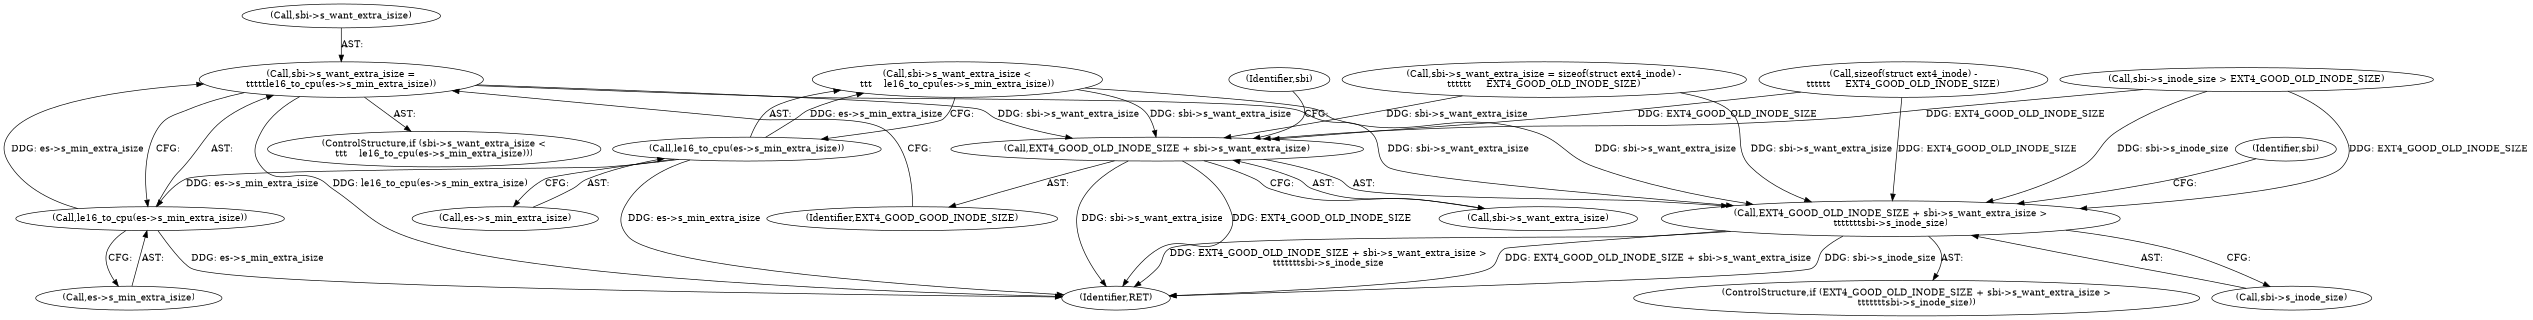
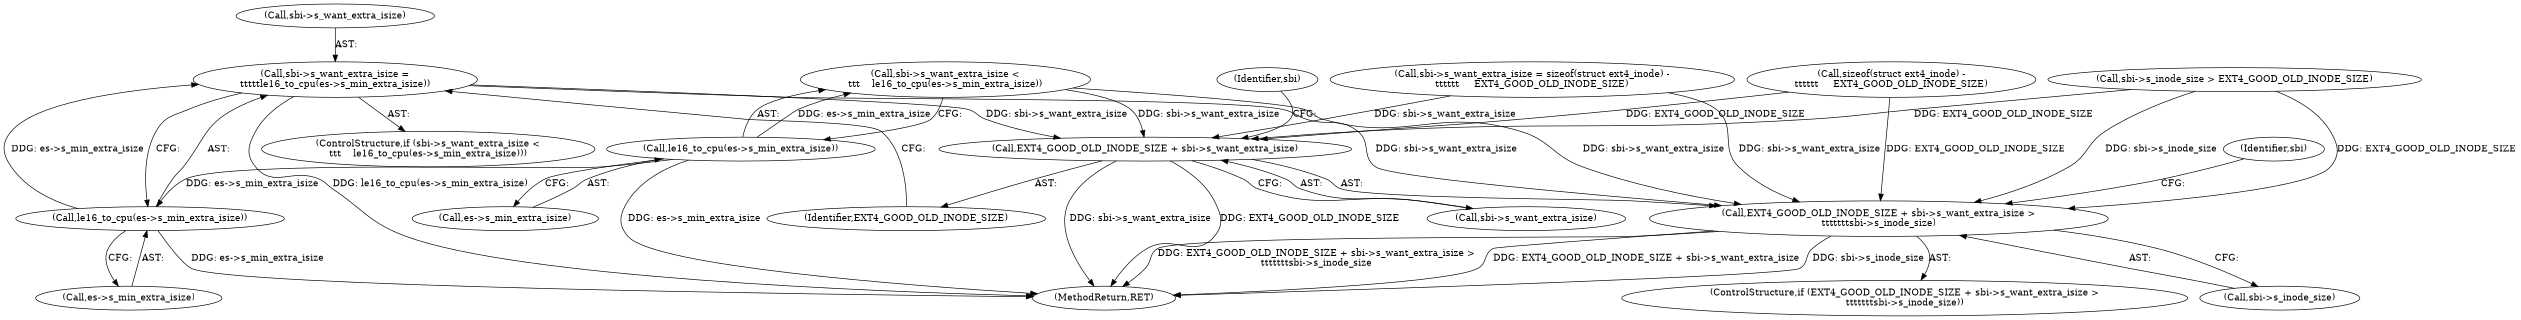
node "(Identifier,EXT4_GOOD_GOOD_INODE_SIZE)": label "(Identifier,EXT4_GOOD_GOOD_INODE_SIZE)" -> "(Identifier,EXT4_GOOD_OLD_INODE_SIZE)"
node "(Identifier,RET)": label "(Identifier,RET)" -> "(MethodReturn,RET)"
